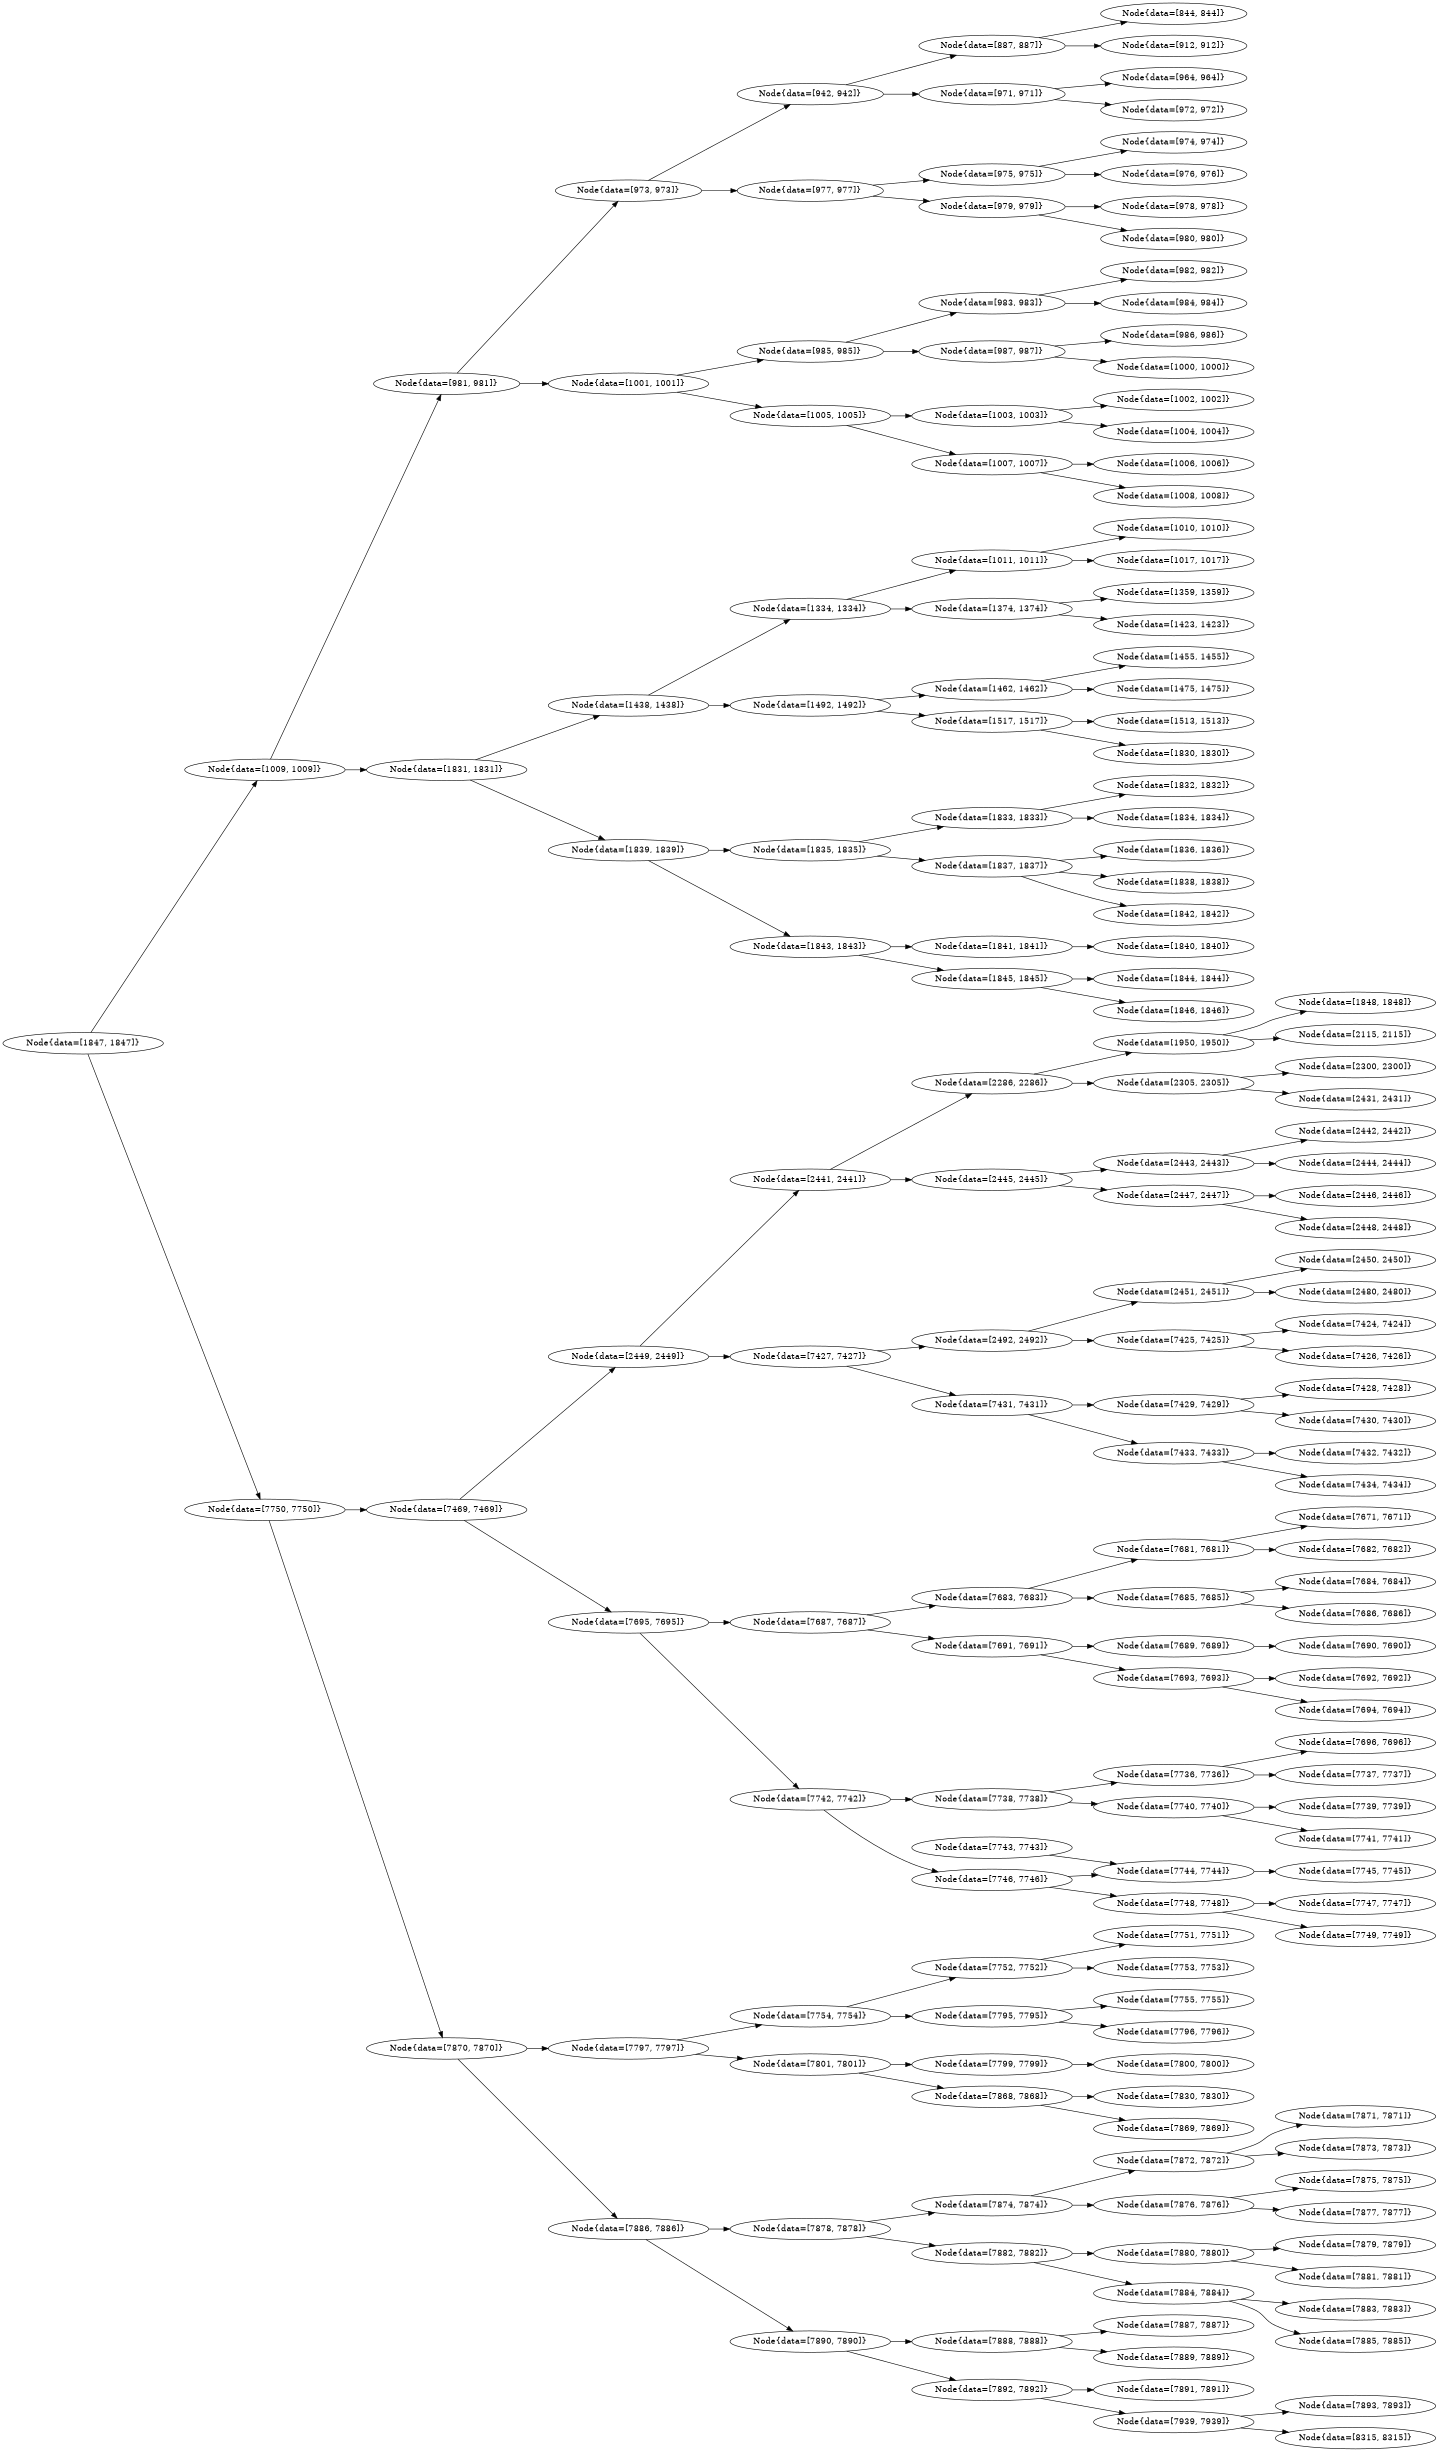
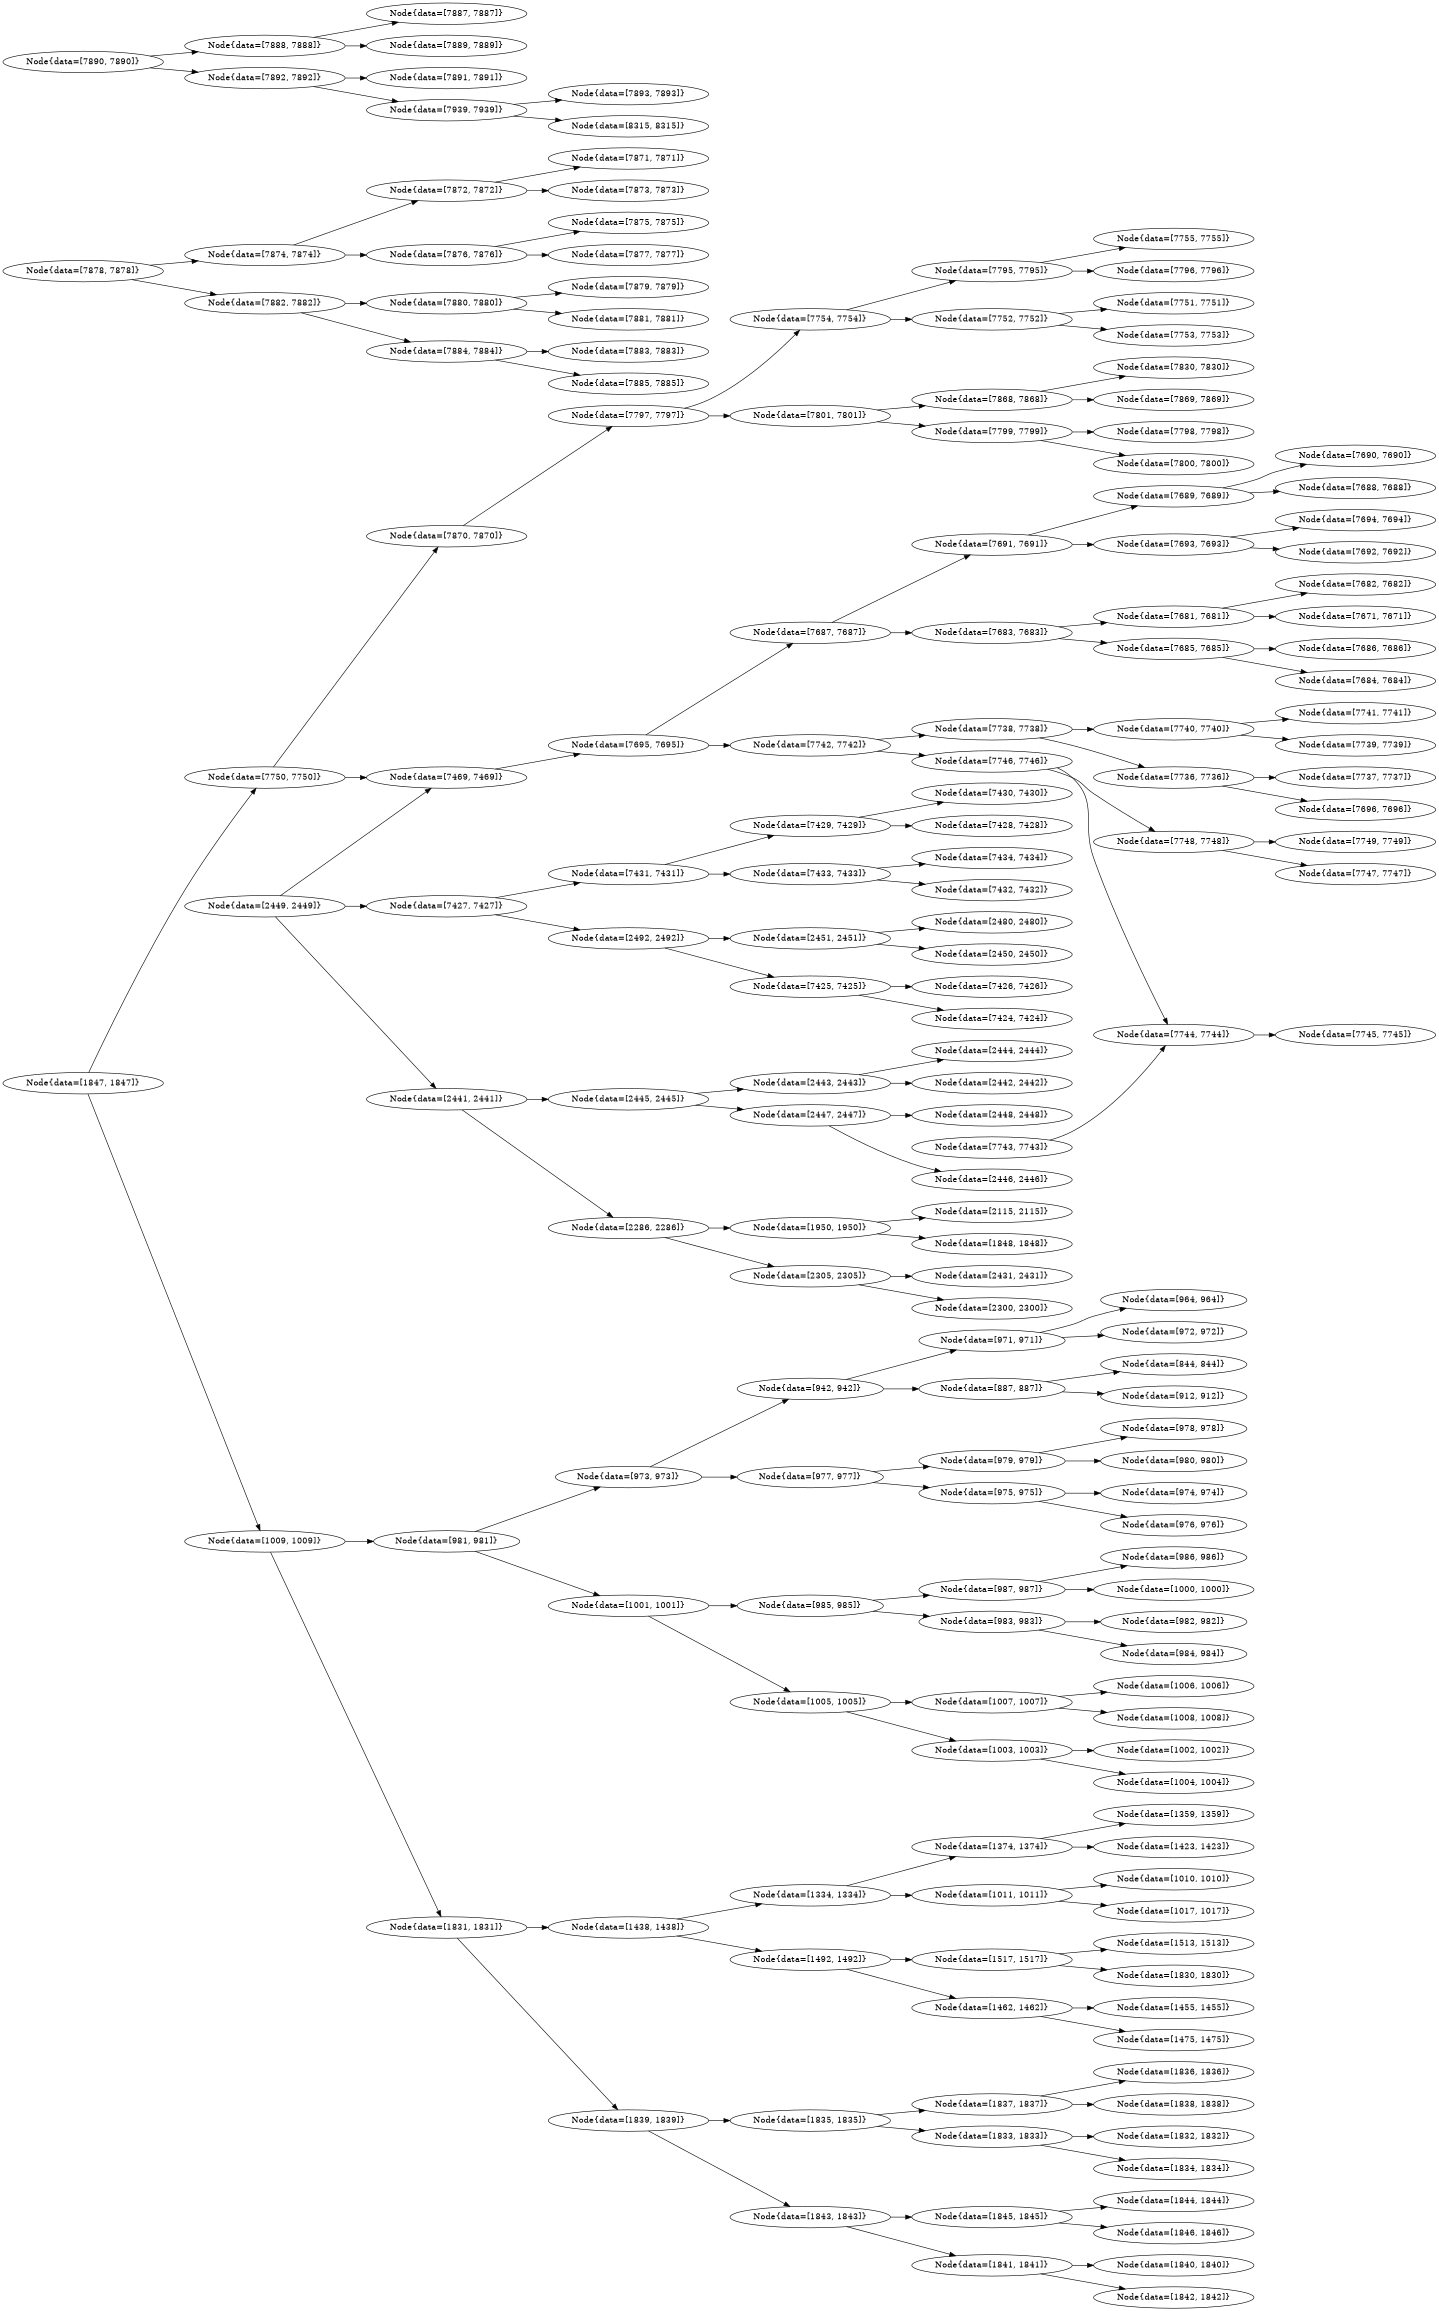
node "Node{data=[7798, 7798]}": added
node "Node{data=[7688, 7688]}": added
edge "Node{data=[1837, 1837]}" -> "Node{data=[1842, 1842]}": now "Node{data=[1841, 1841]}" -> "Node{data=[1842, 1842]}"
edge "Node{data=[7469, 7469]}" -> "Node{data=[2449, 2449]}": reversed
node "Node{data=[7886, 7886]}": removed
